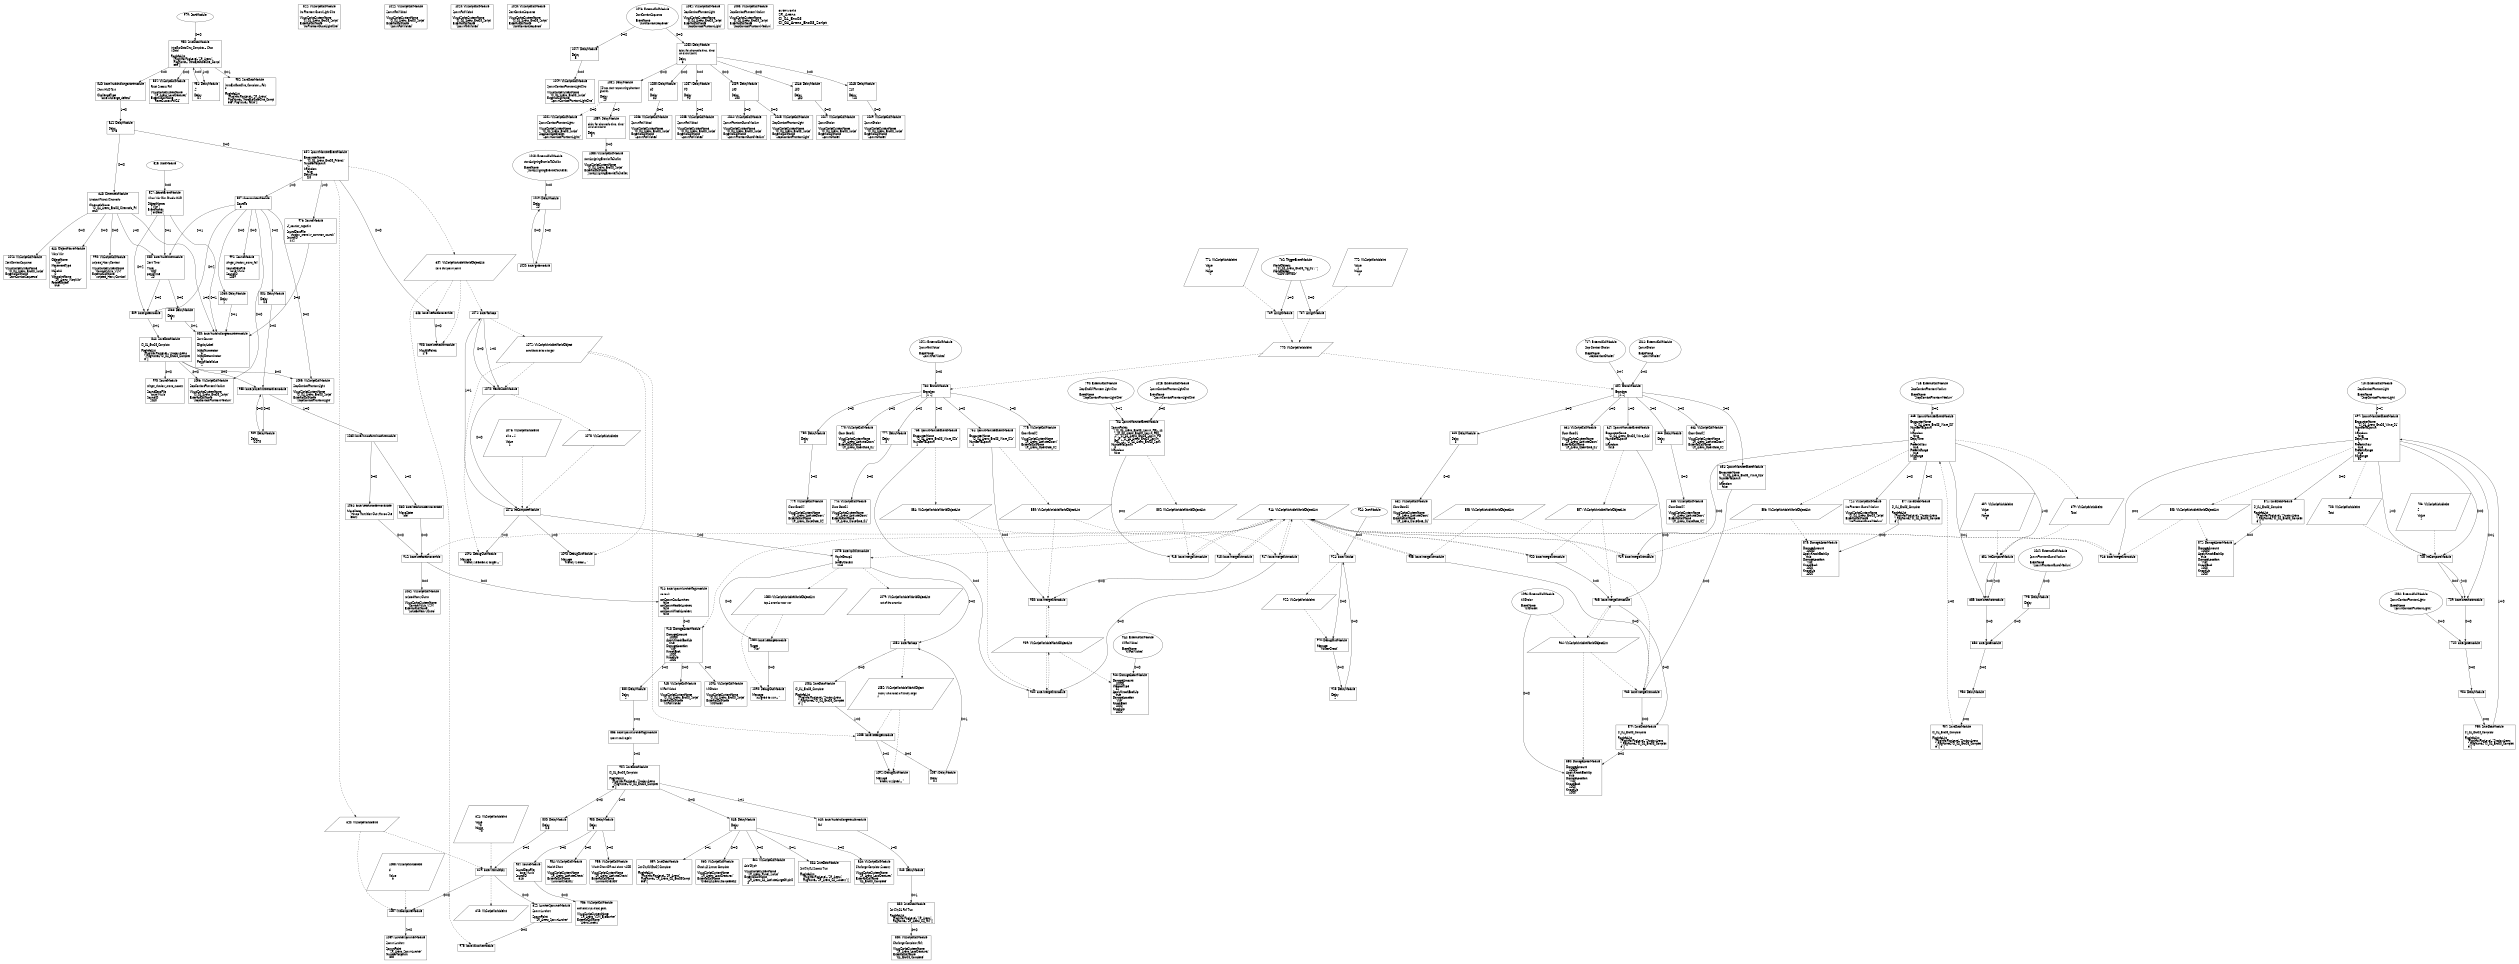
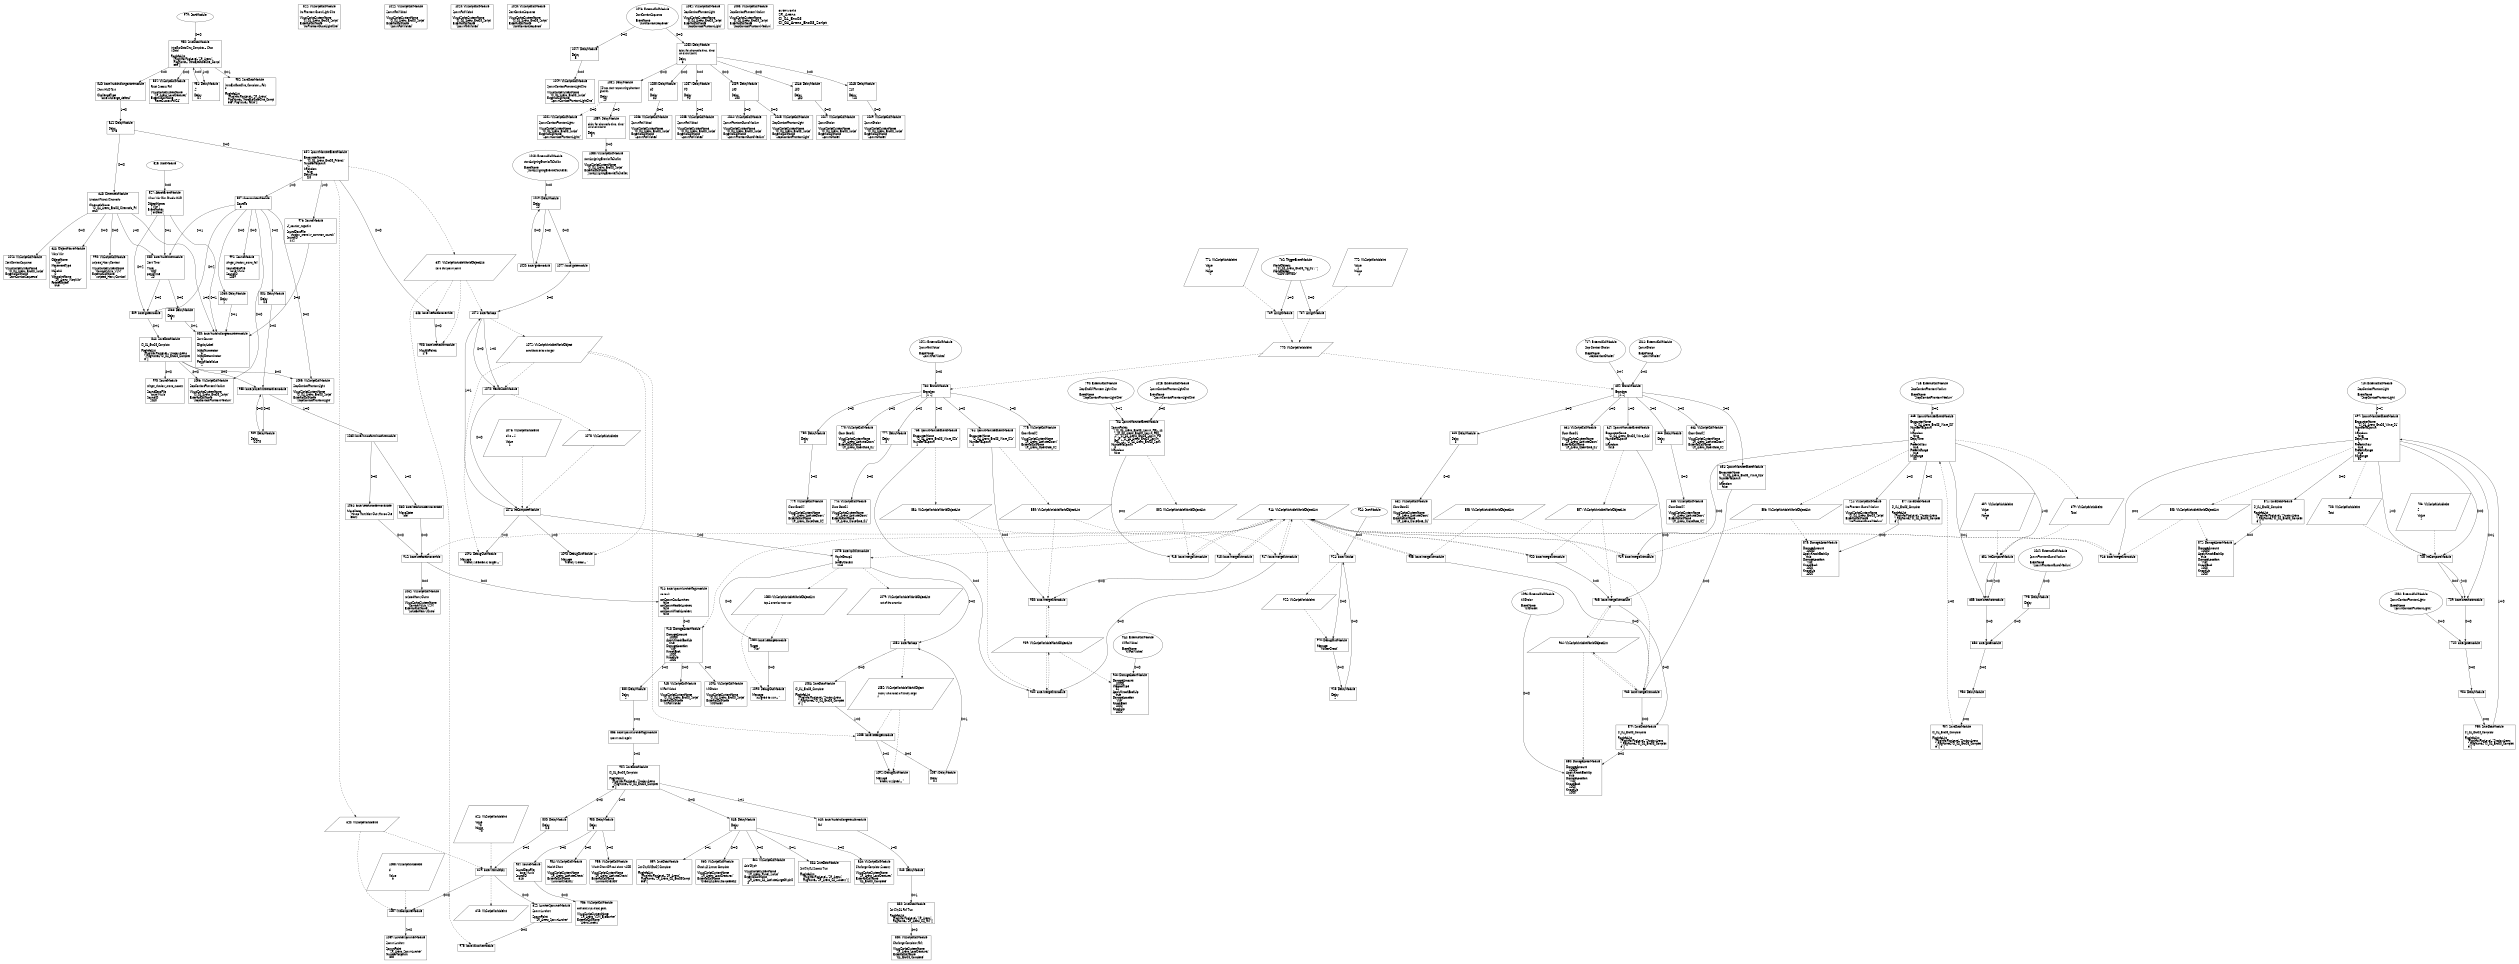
node "1031:": text "StopCombatGholen" -> "ExternalCallName"
node "1077:": added
edge "1096:" -> "964:": now "963:" -> "964:"
